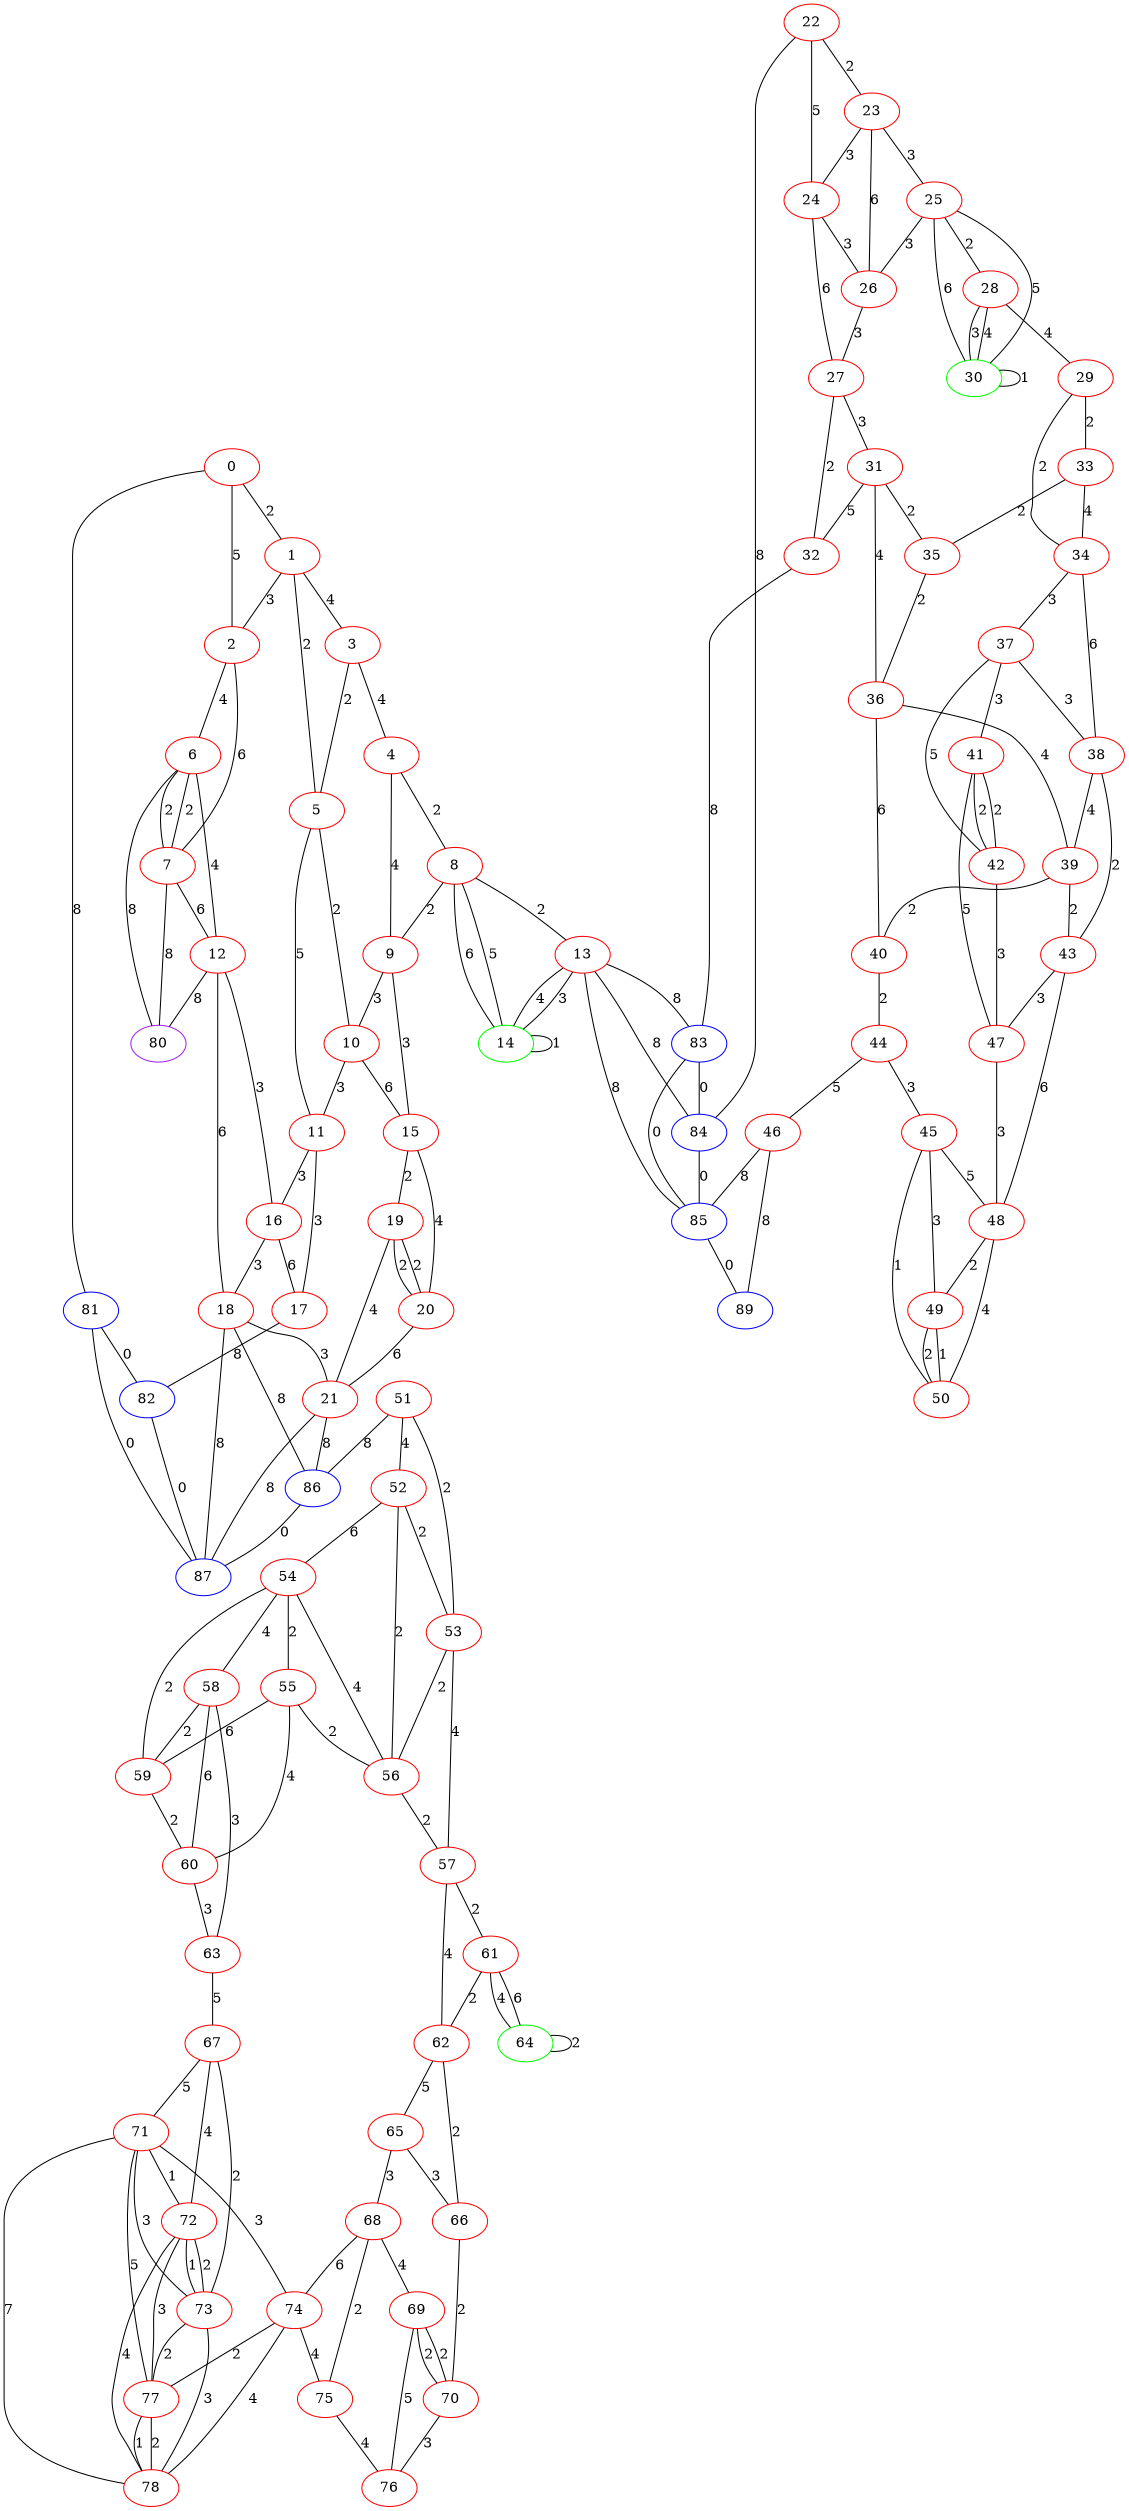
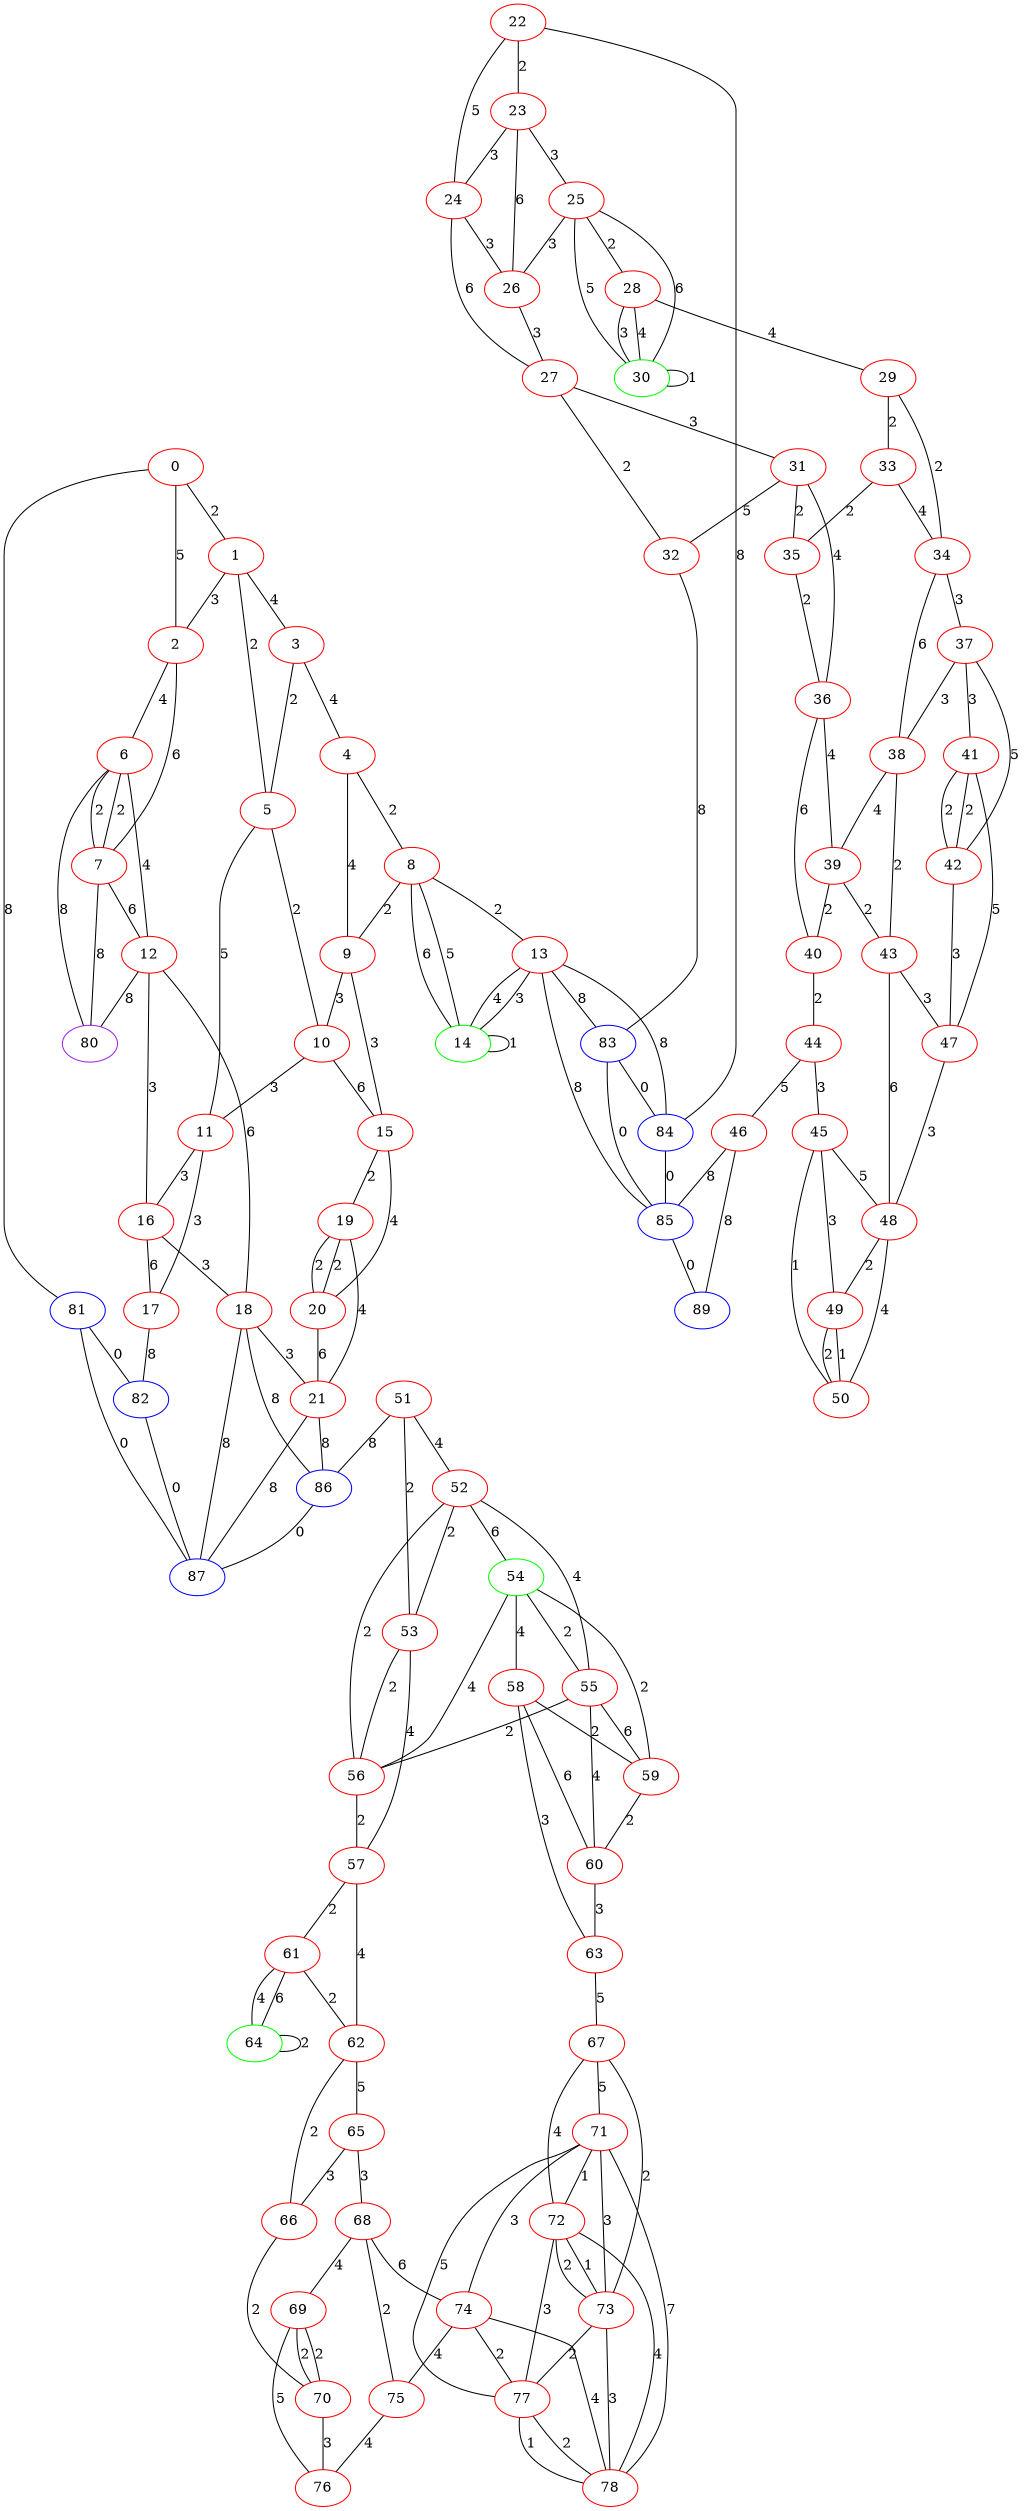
edge "52" -- "55": added, label "4"
node "54": color red -> green
